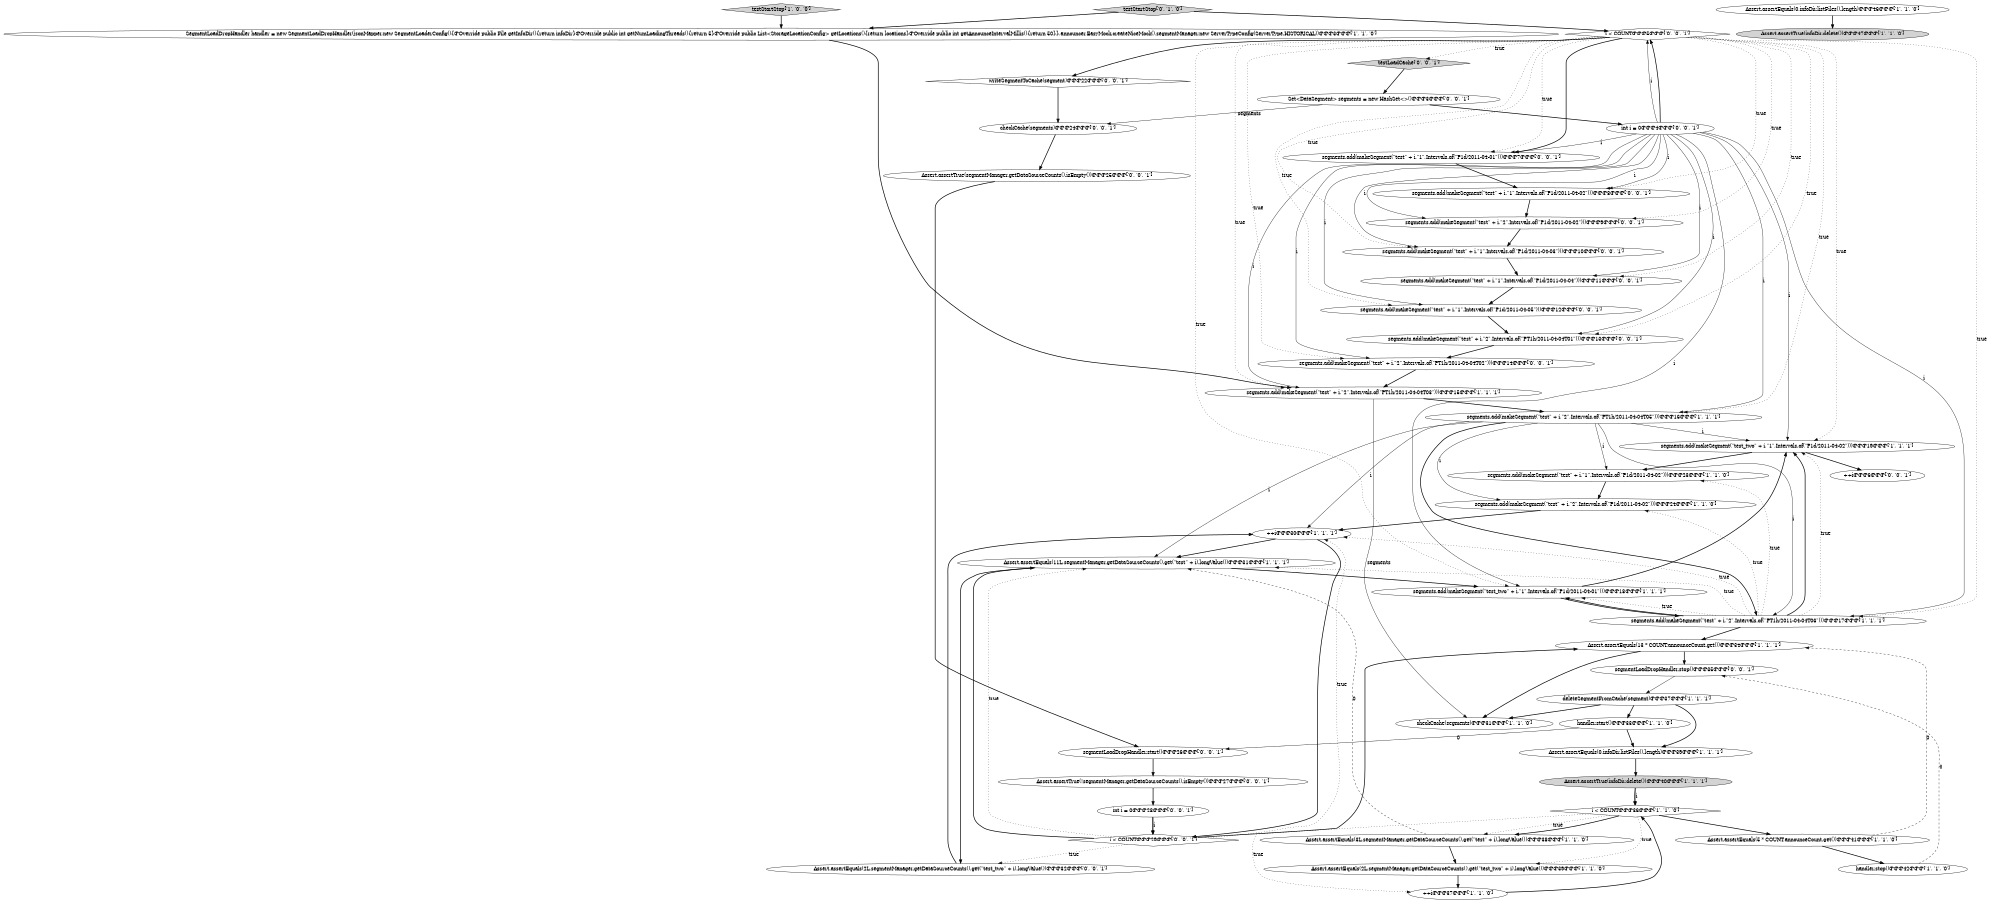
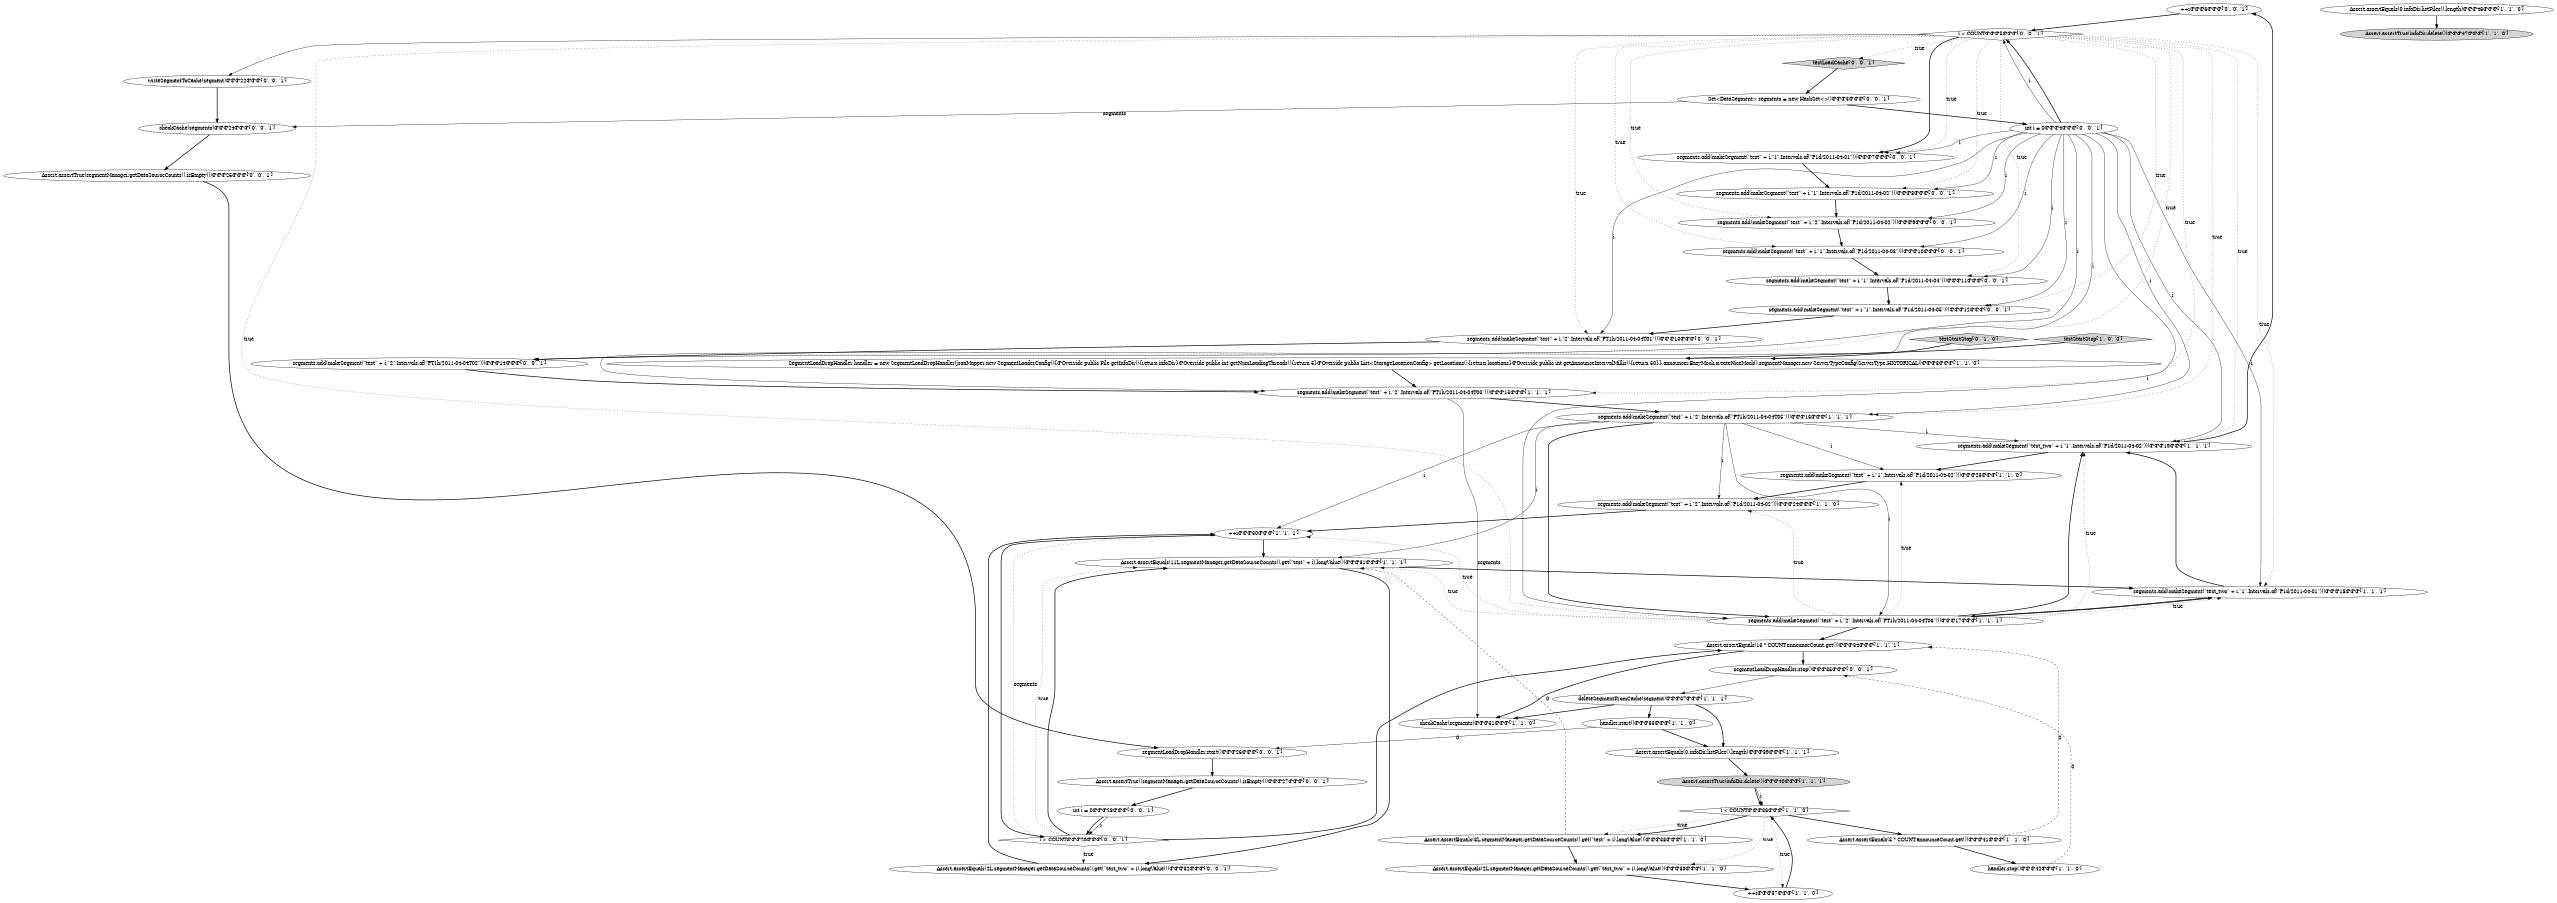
edge "testStartStop['0', '1', '0']" -> "i < COUNT@@@5@@@['0', '0', '1']": now "++i@@@6@@@['0', '0', '1']" -> "i < COUNT@@@5@@@['0', '0', '1']"
edge "i < COUNT@@@5@@@['0', '0', '1']" -> "writeSegmentToCache(segment)@@@22@@@['0', '0', '1']": style bold -> solid
node "writeSegmentToCache(segment)@@@22@@@['0', '0', '1']": shape diamond -> ellipse
edge "i < COUNT@@@29@@@['0', '0', '1']" -> "++i@@@30@@@['1', '1', '1']": label "true" -> "segments"
edge "handler.stop()@@@42@@@['1', '1', '0']" -> "segmentLoadDropHandler.stop()@@@35@@@['0', '0', '1']": label "4" -> "0"
